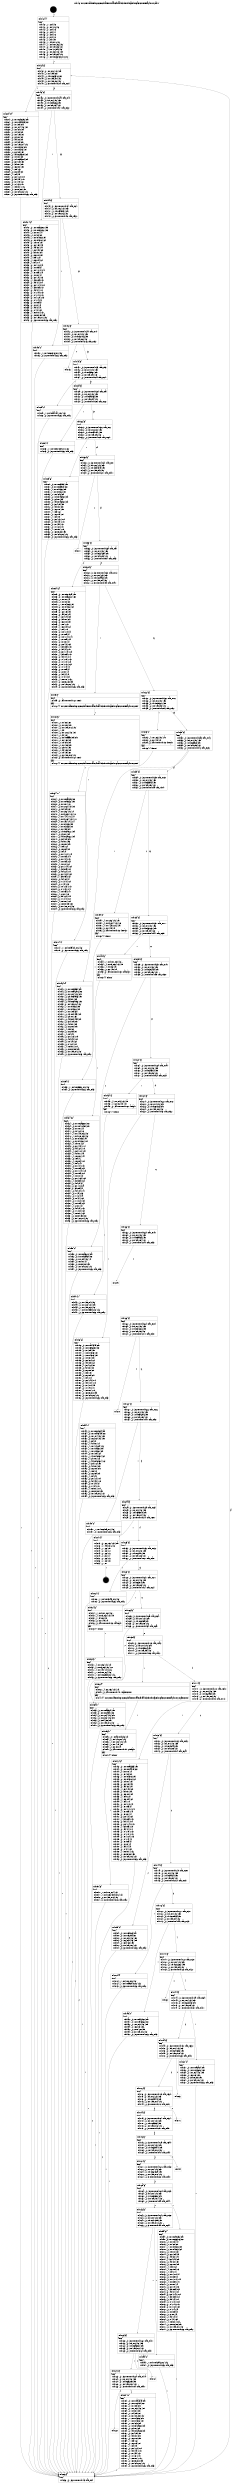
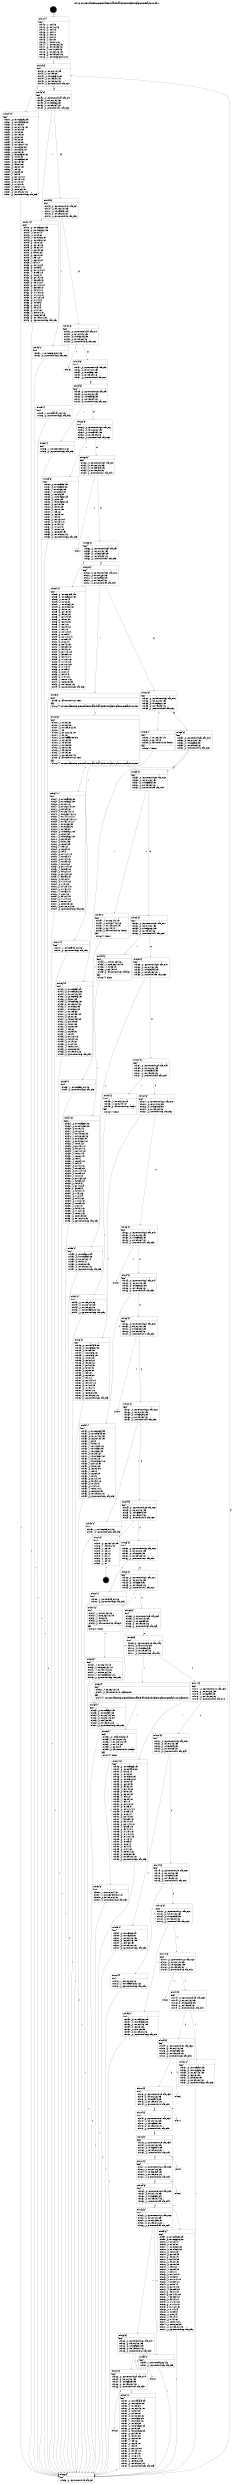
edge "0x4014f1 [25]" -> "0x401cdf [12]": removed, label "1"
node "0x40164f [25]": added
node "0x402230": added
